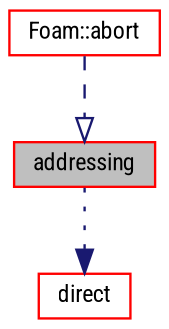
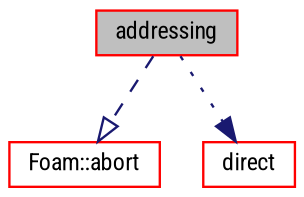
edge "Foam::abort" -> "addressing": reversed
